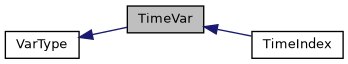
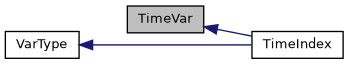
edge "TimeVar" -> "VarType": now "TimeIndex" -> "VarType"
